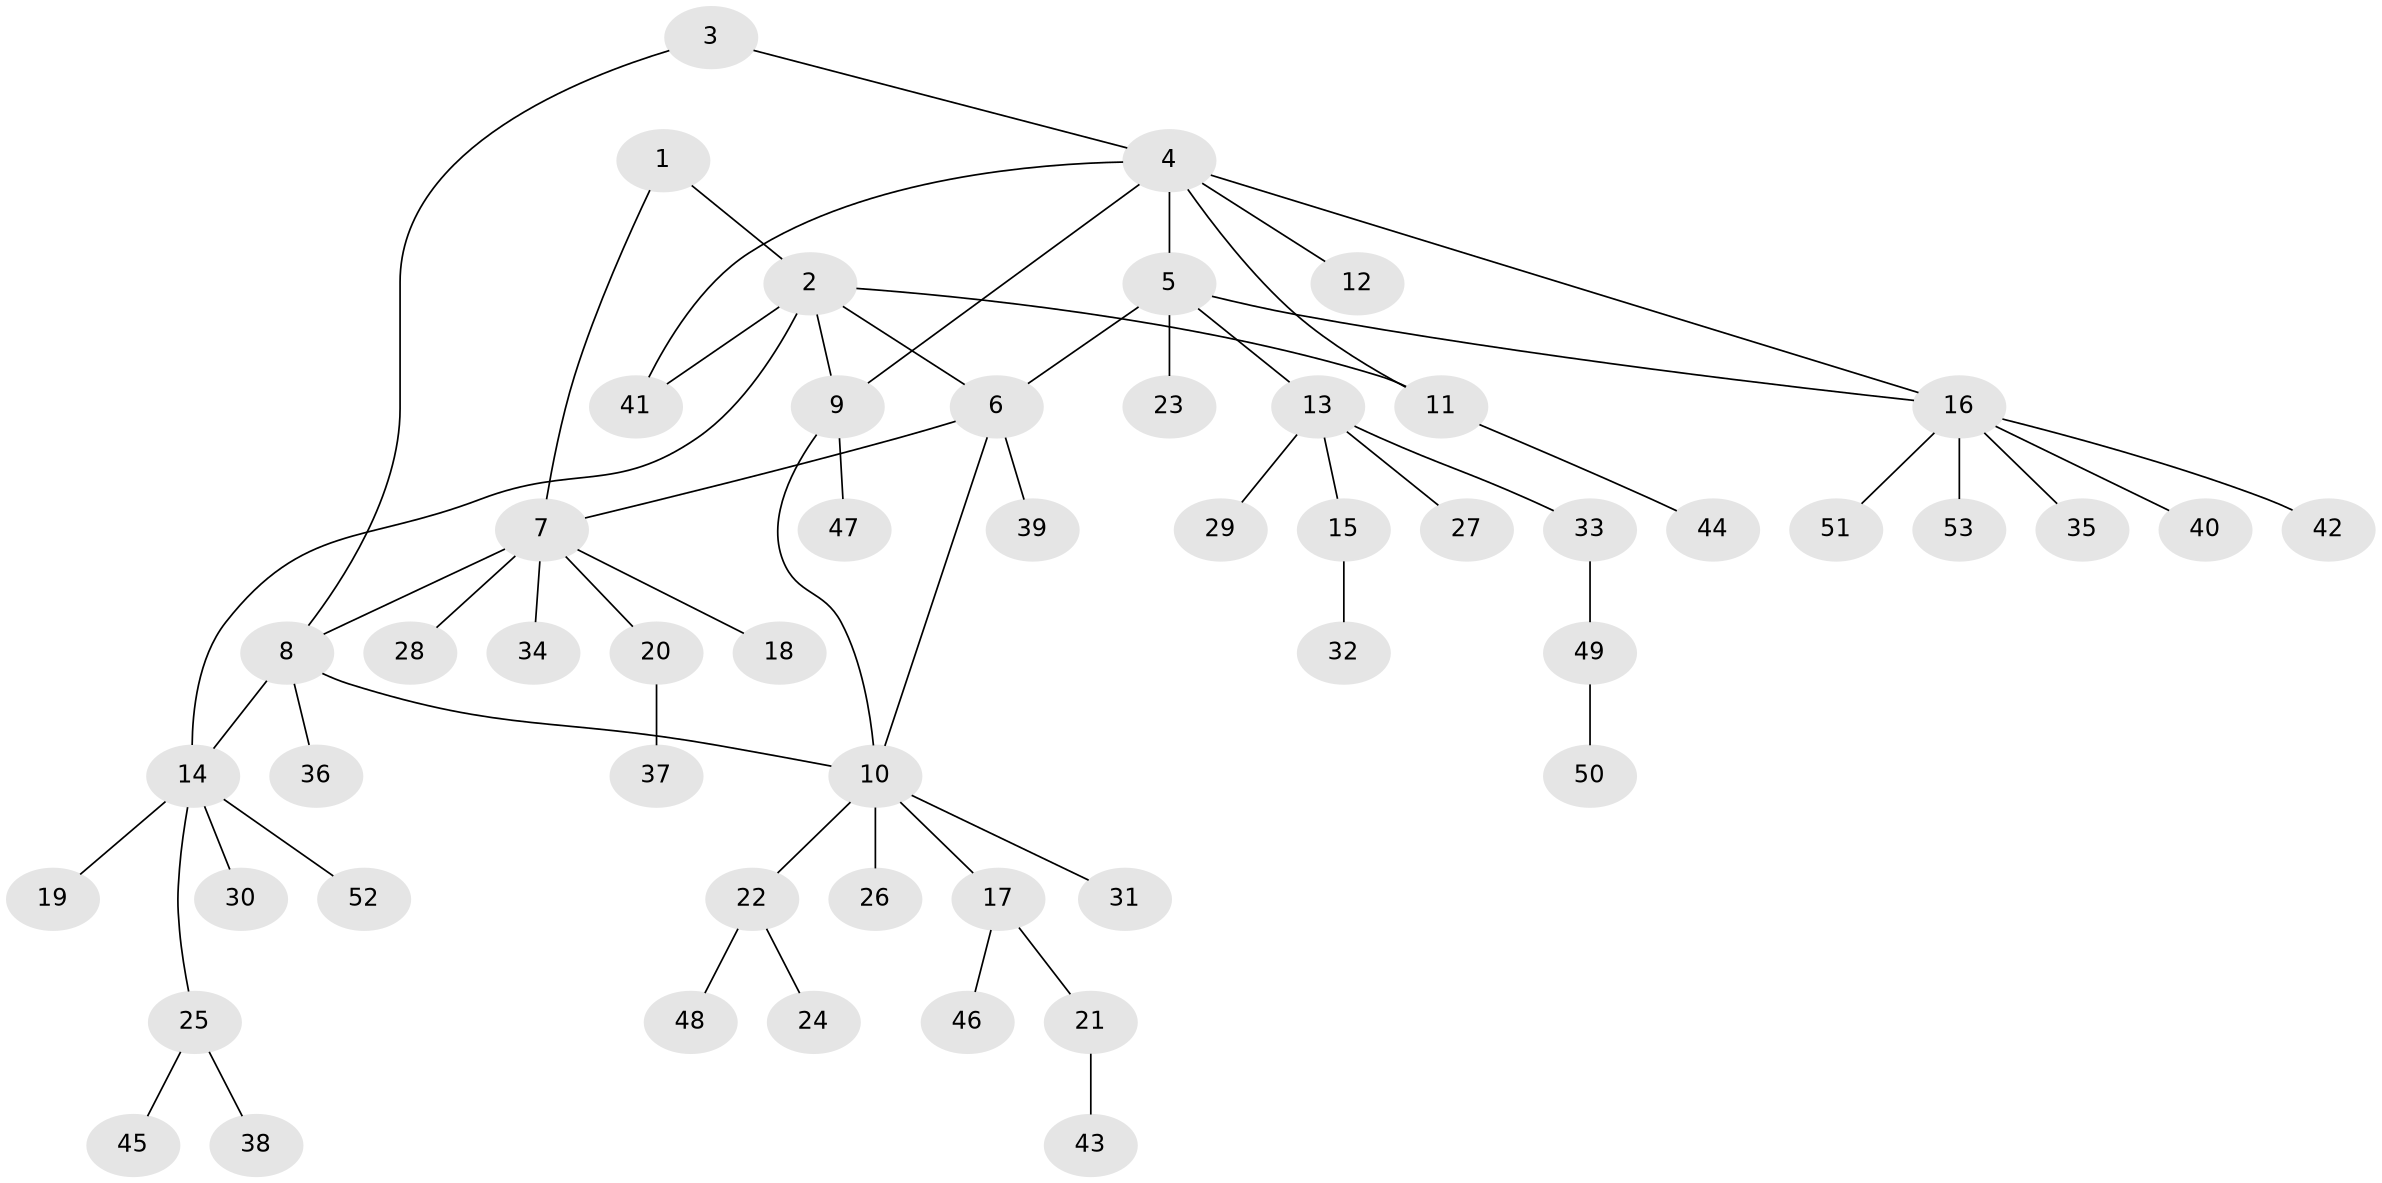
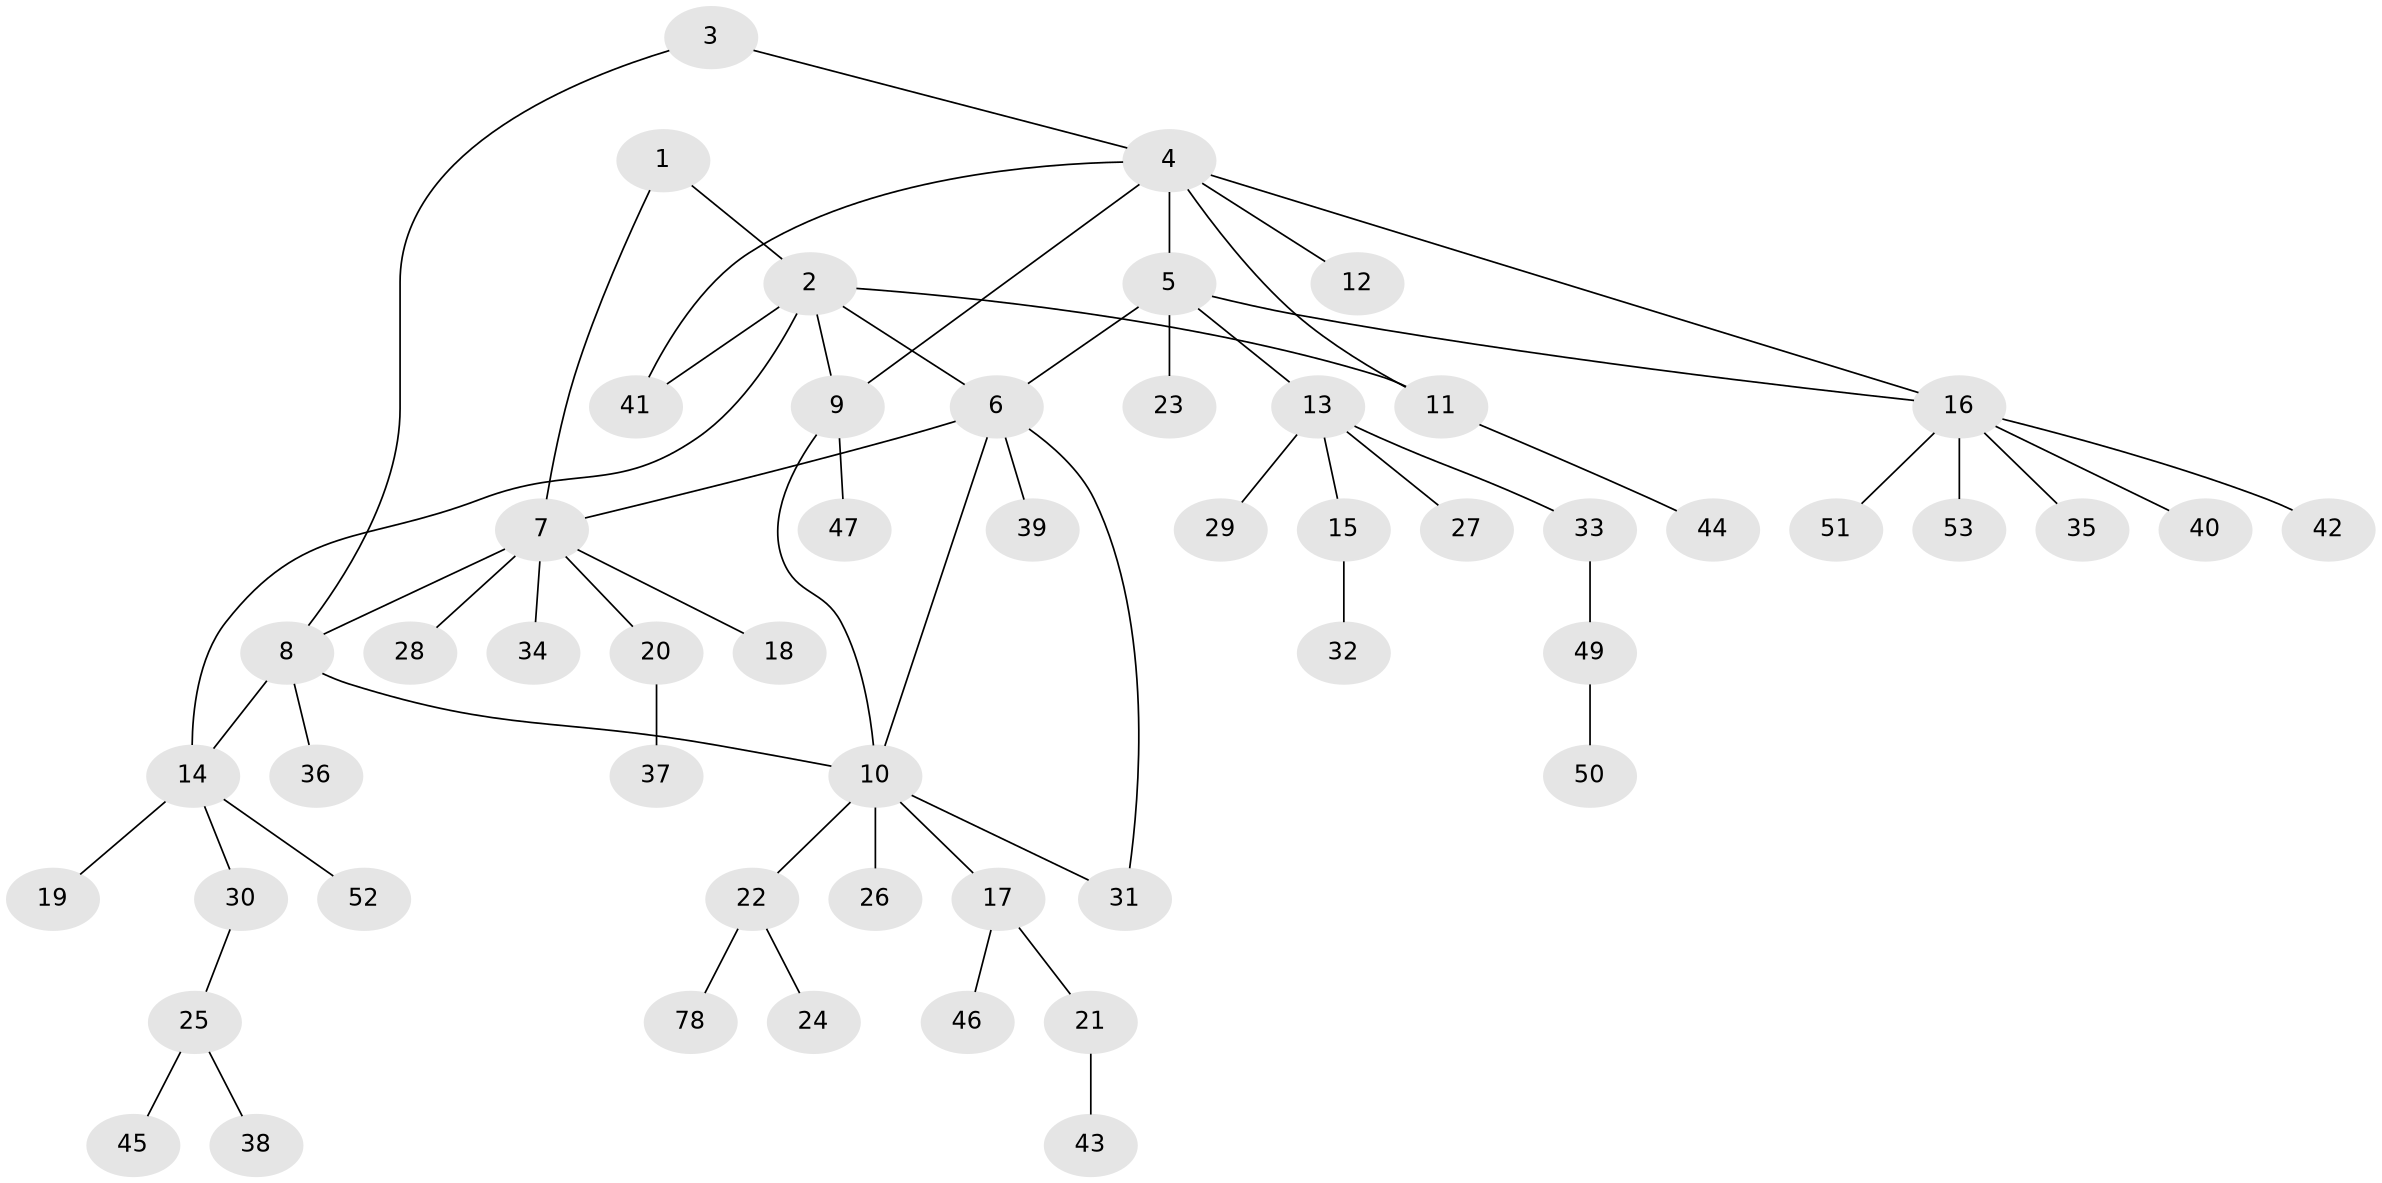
edge "6" -- "31": added
edge "14" -- "25": now "30" -- "25"
node "48": label "48" -> "78"
